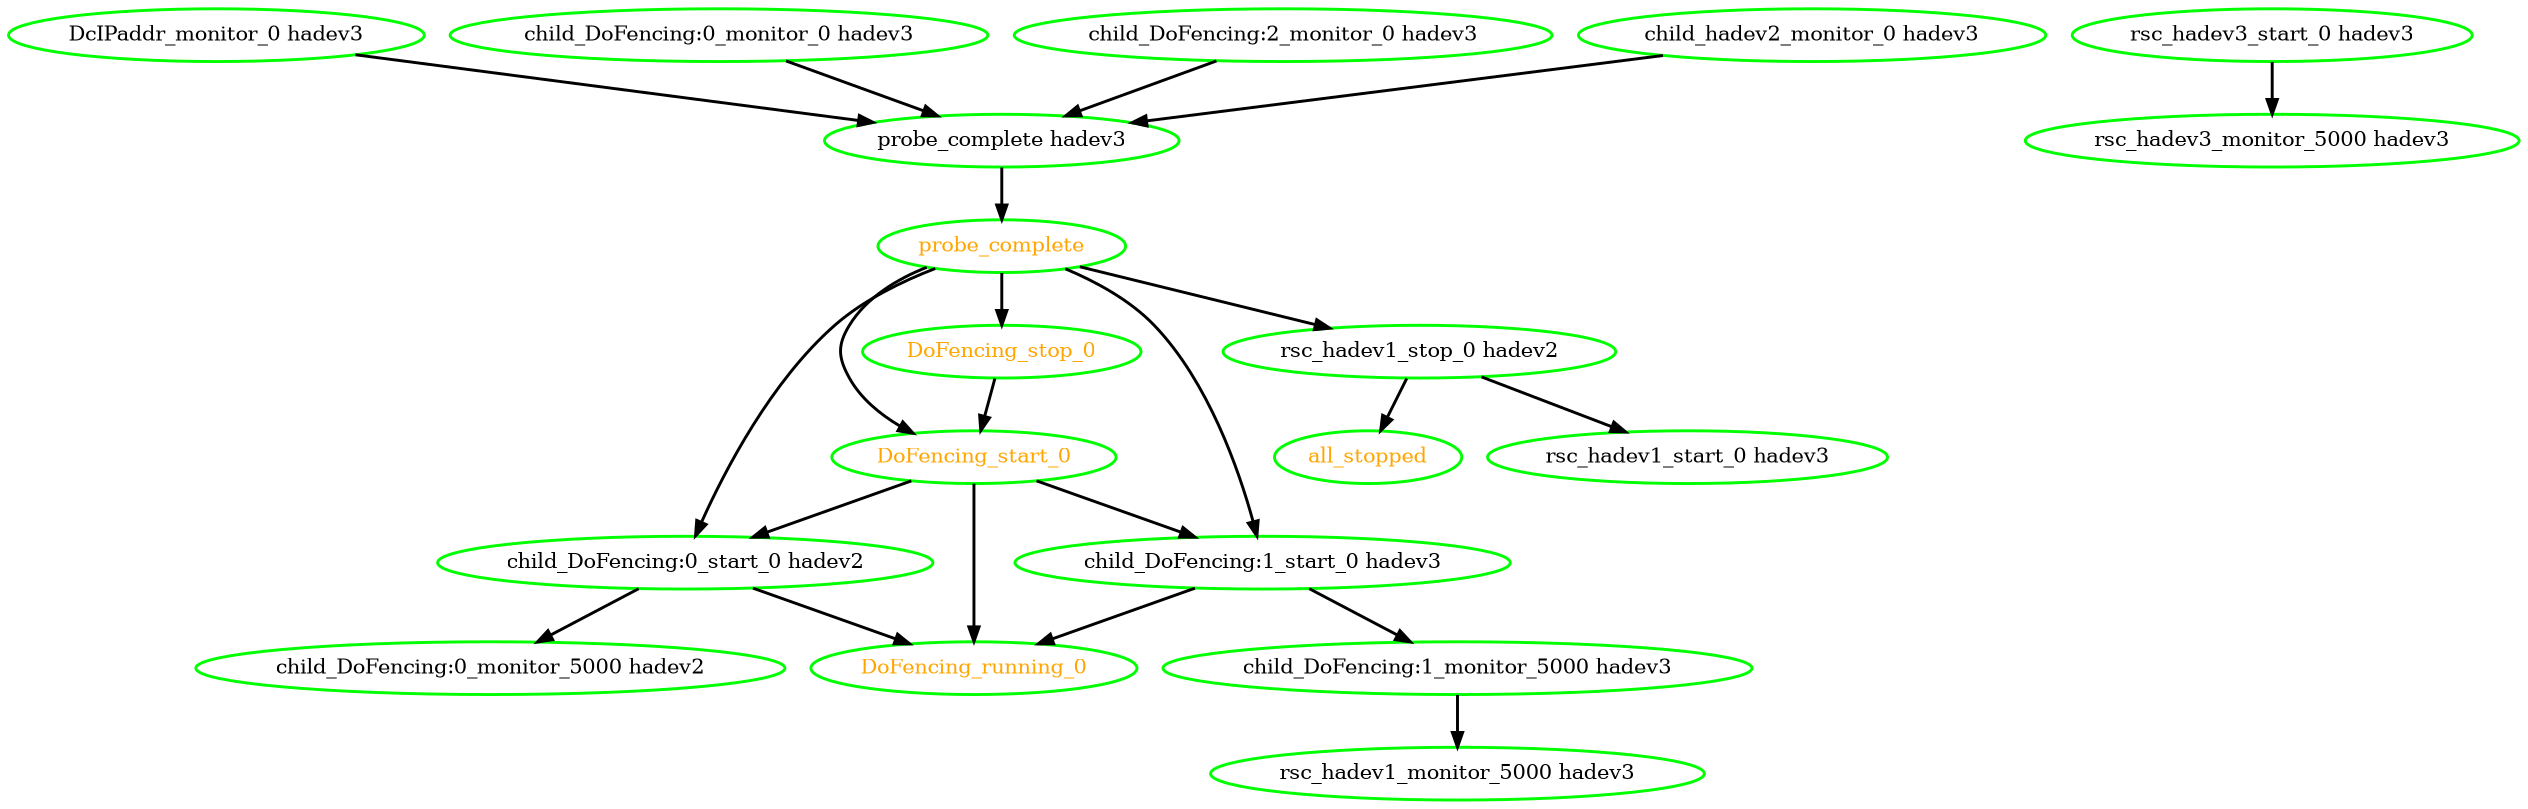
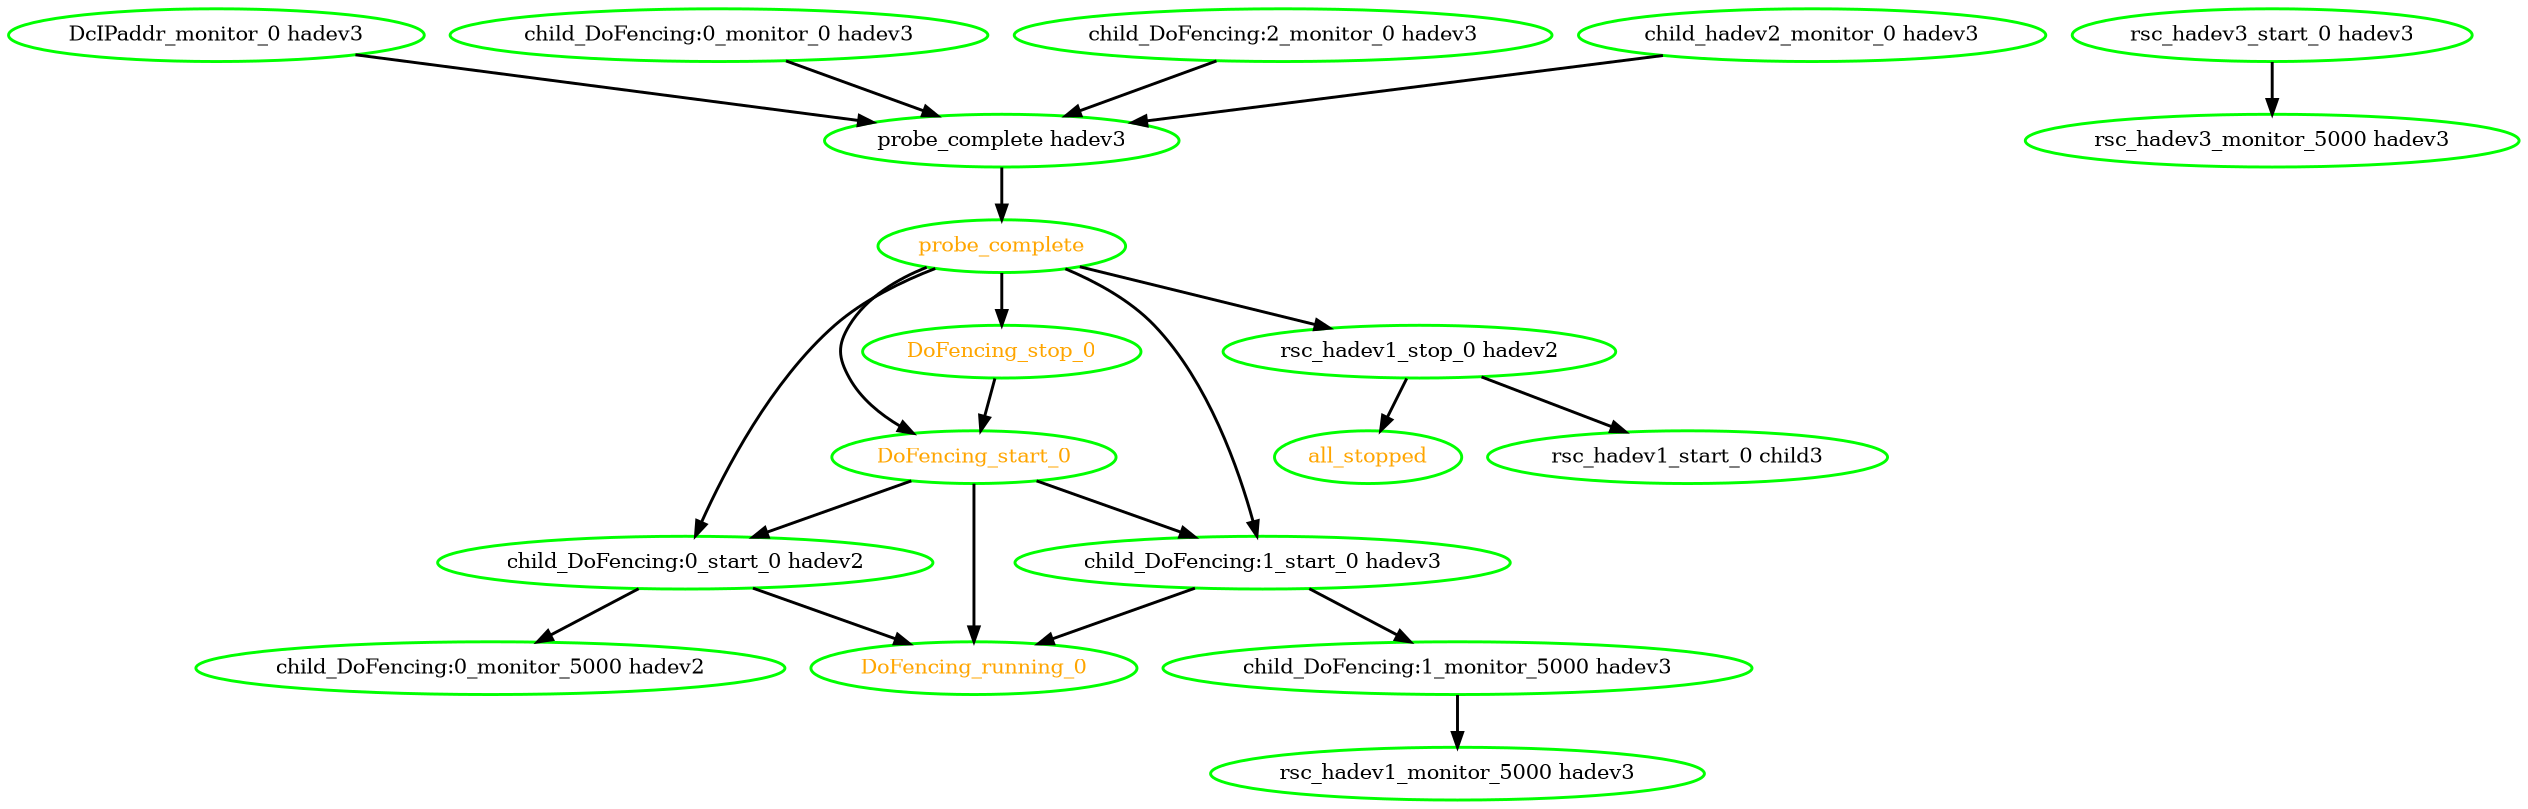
node "rsc_hadev1_start_0 hadev3": label "rsc_hadev1_start_0 hadev3" -> "rsc_hadev1_start_0 child3"
